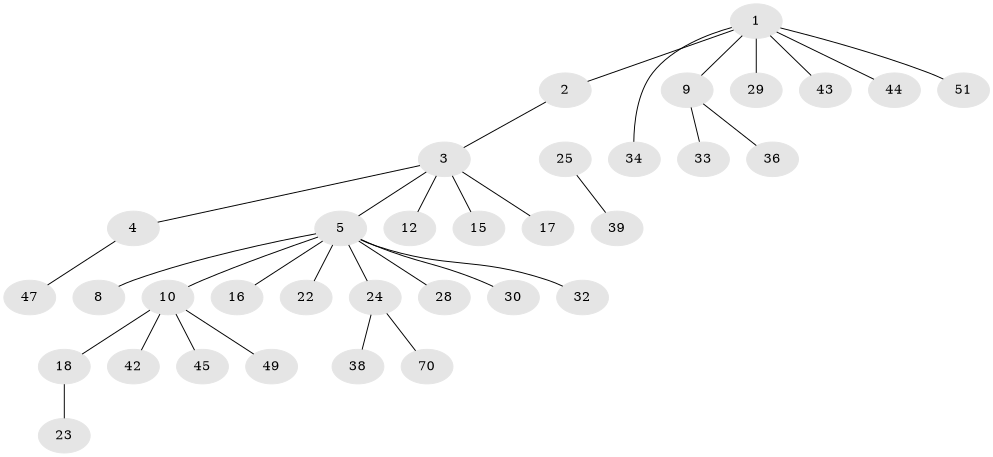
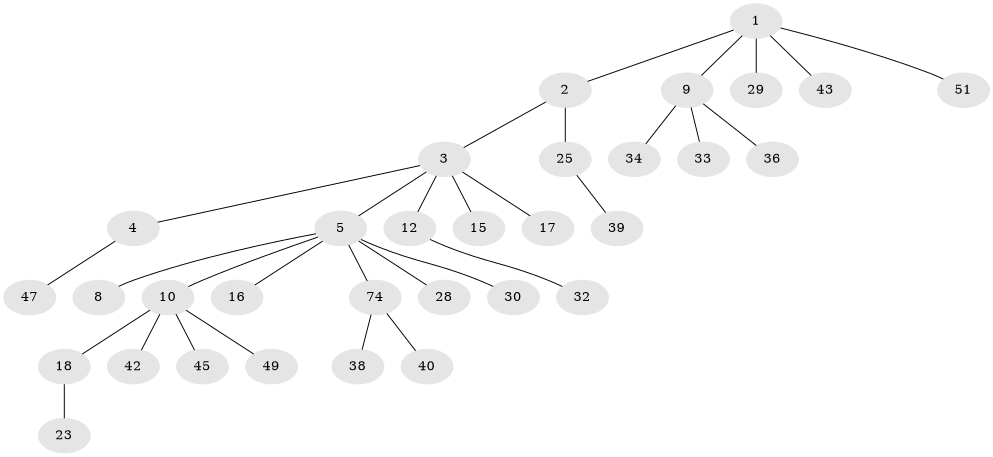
edge "1" -- "34": now "9" -- "34"
node "44": removed
edge "2" -- "25": added
edge "5" -- "32": now "12" -- "32"
node "22": removed
node "24": label "24" -> "74"
node "70": label "70" -> "40"
